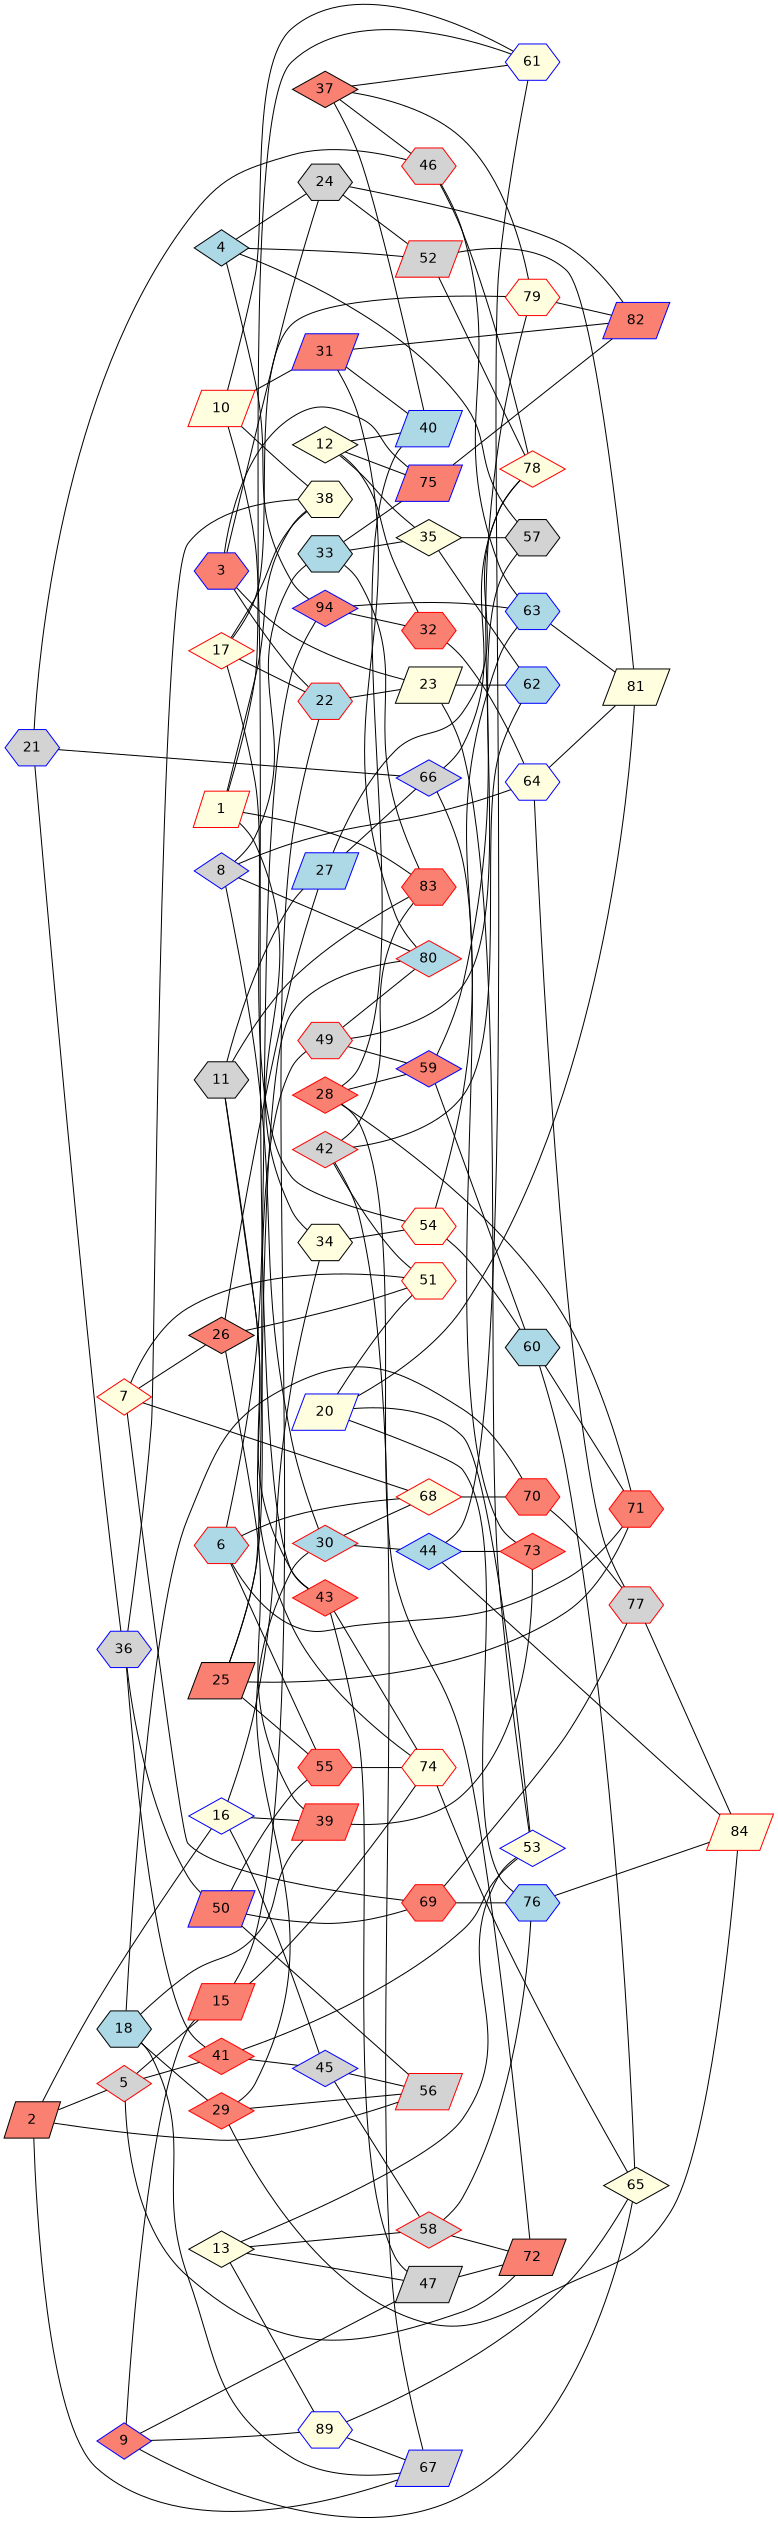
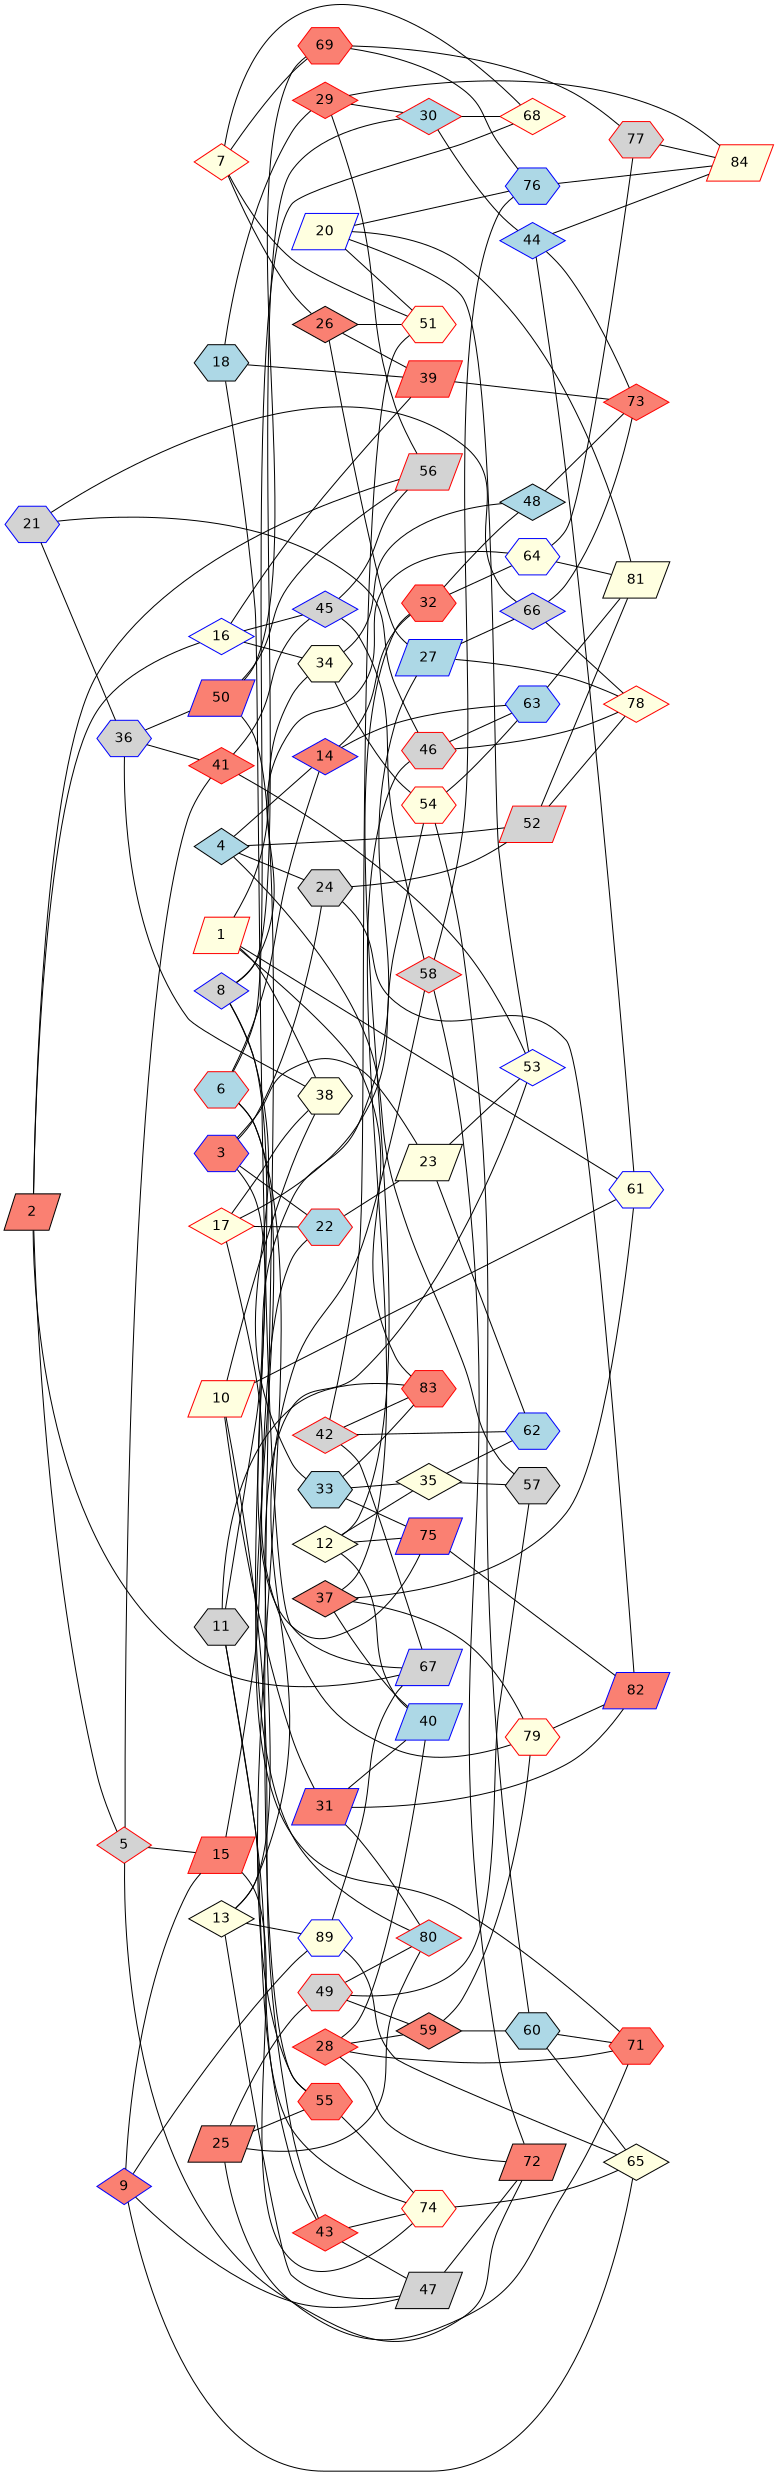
node "48": added
node "94": label "94" -> "14"
node "59": color blue -> black
node "70": removed
